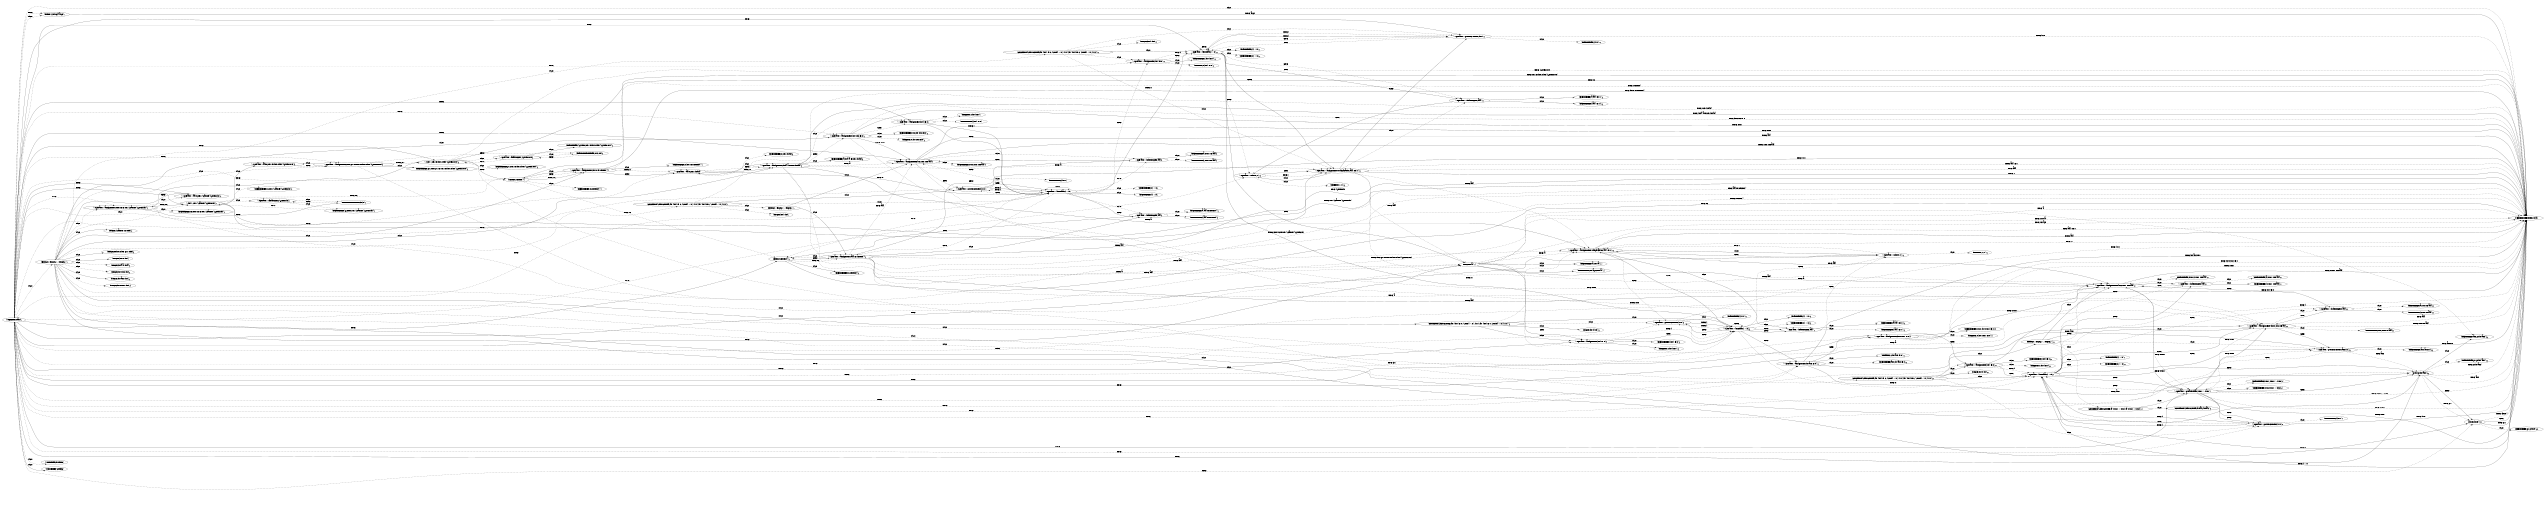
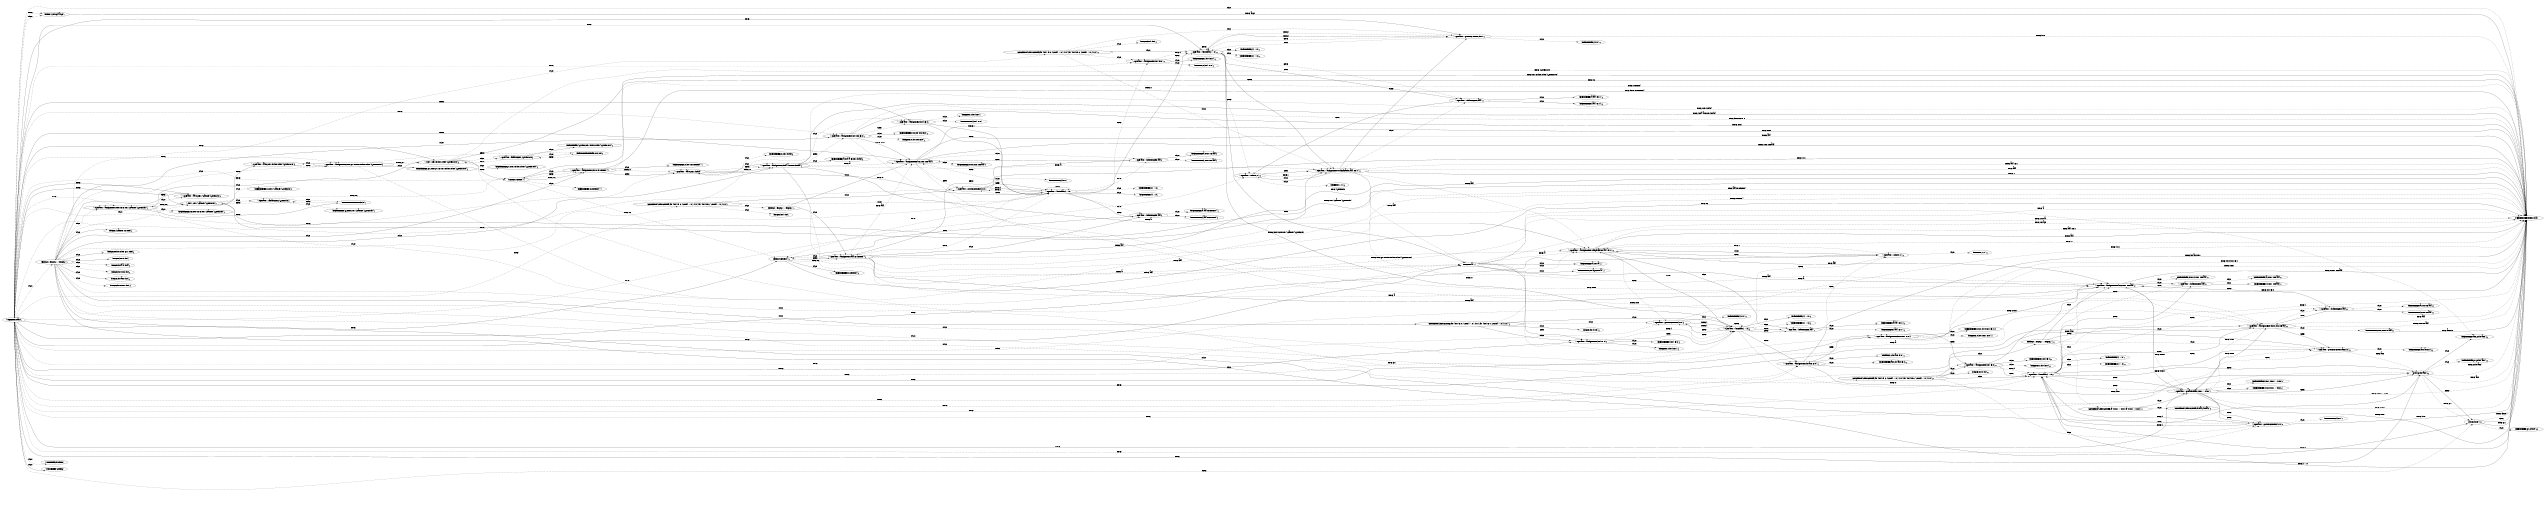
edge "(<init>,new Scanner(System.in))" -> "(<operator>.alloc,new PrintWriter(System.out))": label "AST: " -> "CFG: "
edge "(IDENTIFIER,System,new Scanner(System.in))" -> "(<init>,new Scanner(System.in))": now "(<operator>.fieldAccess,System.in)" -> "(<init>,new Scanner(System.in))"
edge "(<operator>.postIncrement,ans++)" -> "(METHOD_RETURN,void)": now "(IDENTIFIER,sum,sum -= a[i])" -> "(METHOD_RETURN,void)"
